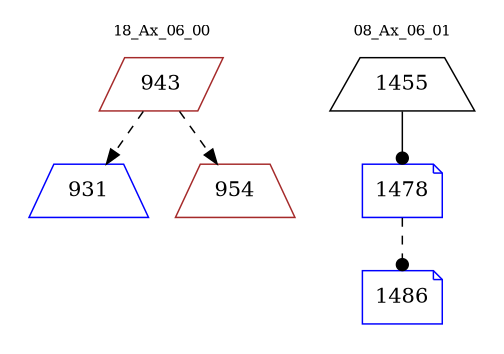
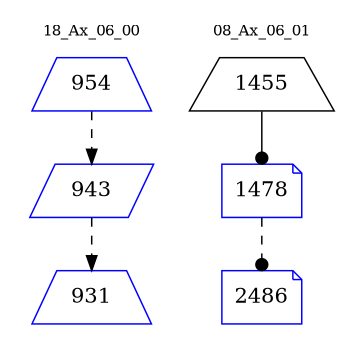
node "943": color brown -> blue
edge "943" -> "954": reversed
node "954": color brown -> blue
node "1486": label "1486" -> "2486"
